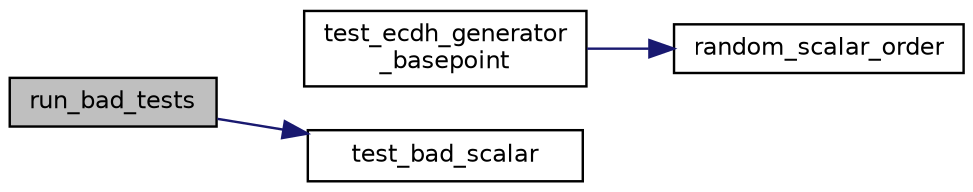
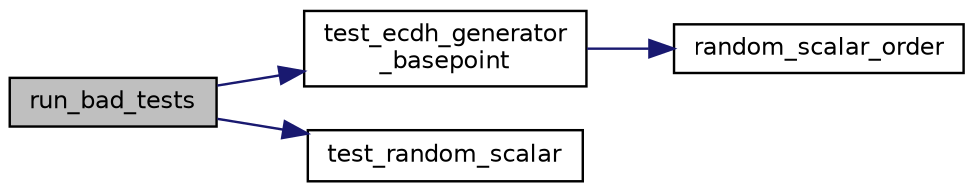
edge "run_bad_tests" -> "test_ecdh_generator _basepoint": added
node "test_bad_scalar": label "test_bad_scalar" -> "test_random_scalar"
